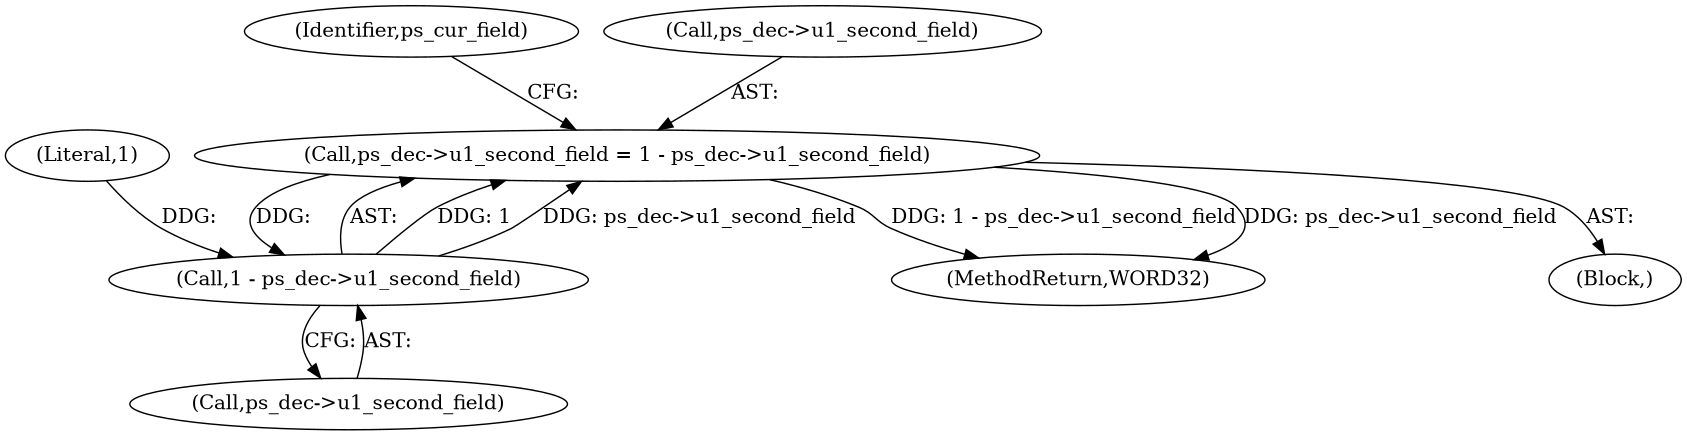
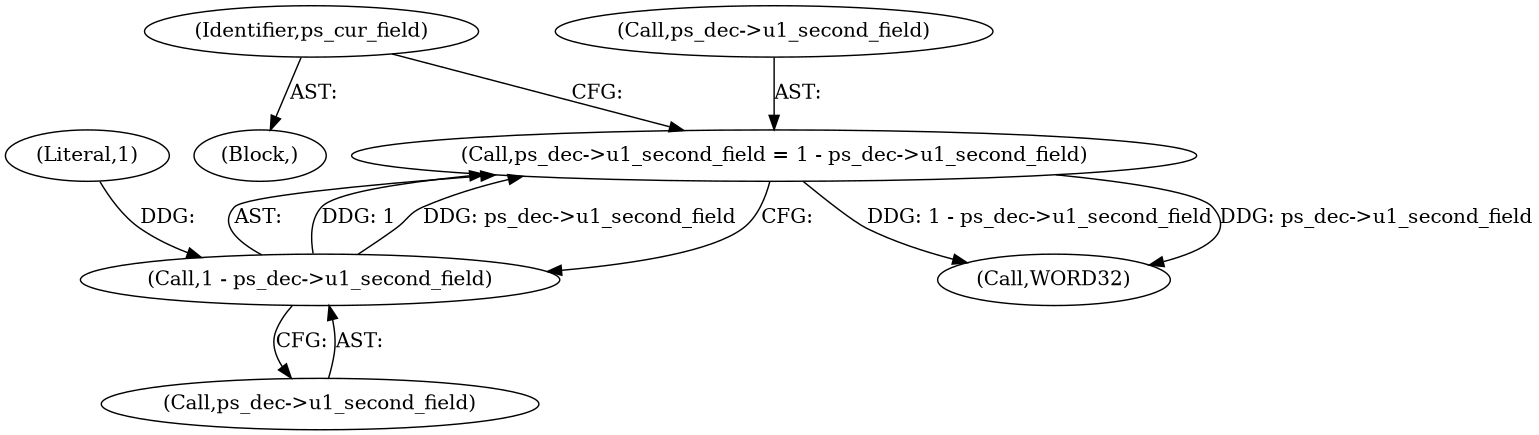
edge "(Call,ps_dec->u1_second_field = 1 - ps_dec->u1_second_field)" -> "(Block,)": now "(Identifier,ps_cur_field)" -> "(Block,)"
edge "(Call,ps_dec->u1_second_field = 1 - ps_dec->u1_second_field)" -> "(Call,1 - ps_dec->u1_second_field)": label "DDG: " -> "CFG: "
node "(MethodReturn,WORD32)": label "(MethodReturn,WORD32)" -> "(Call,WORD32)"
